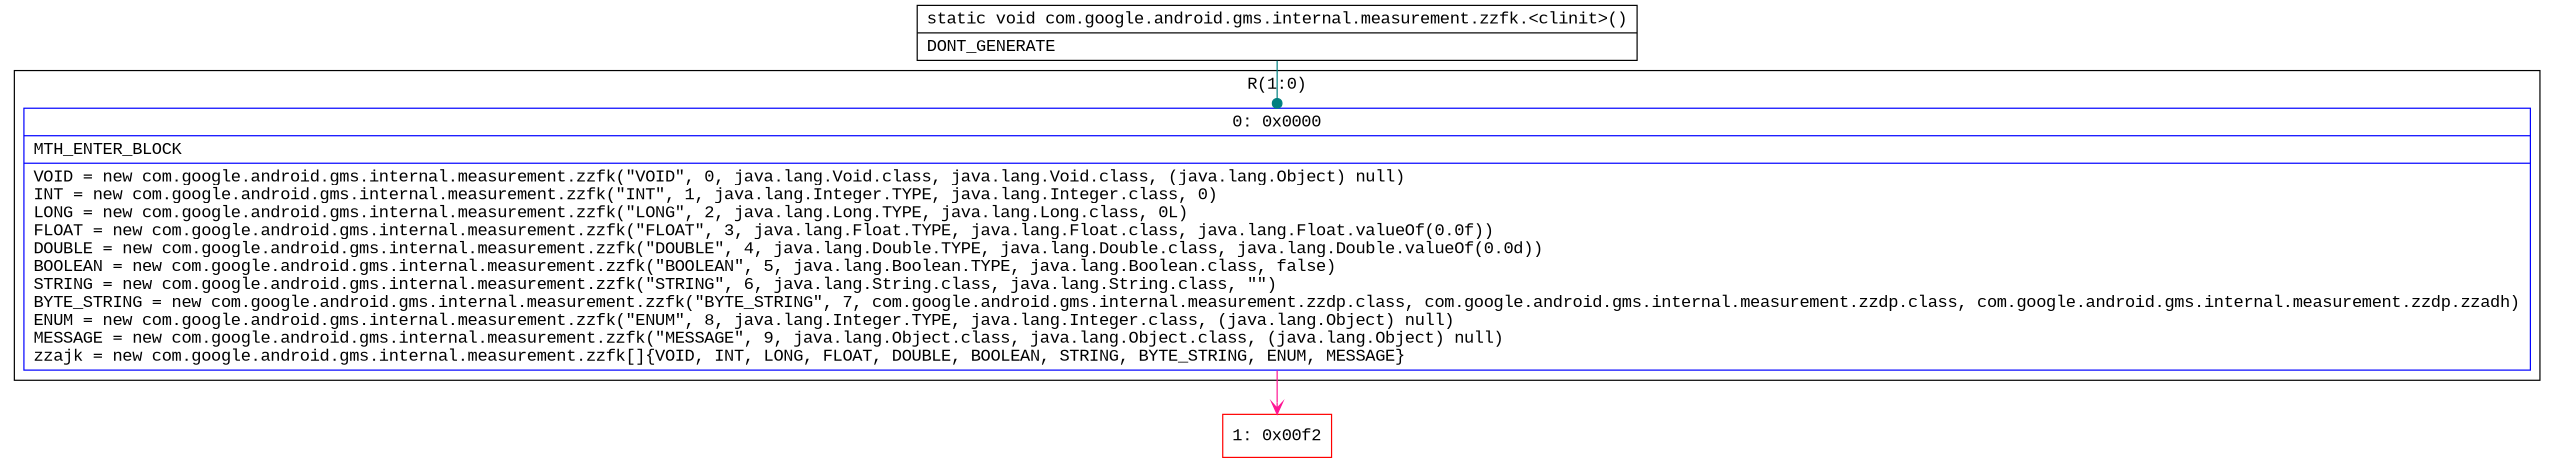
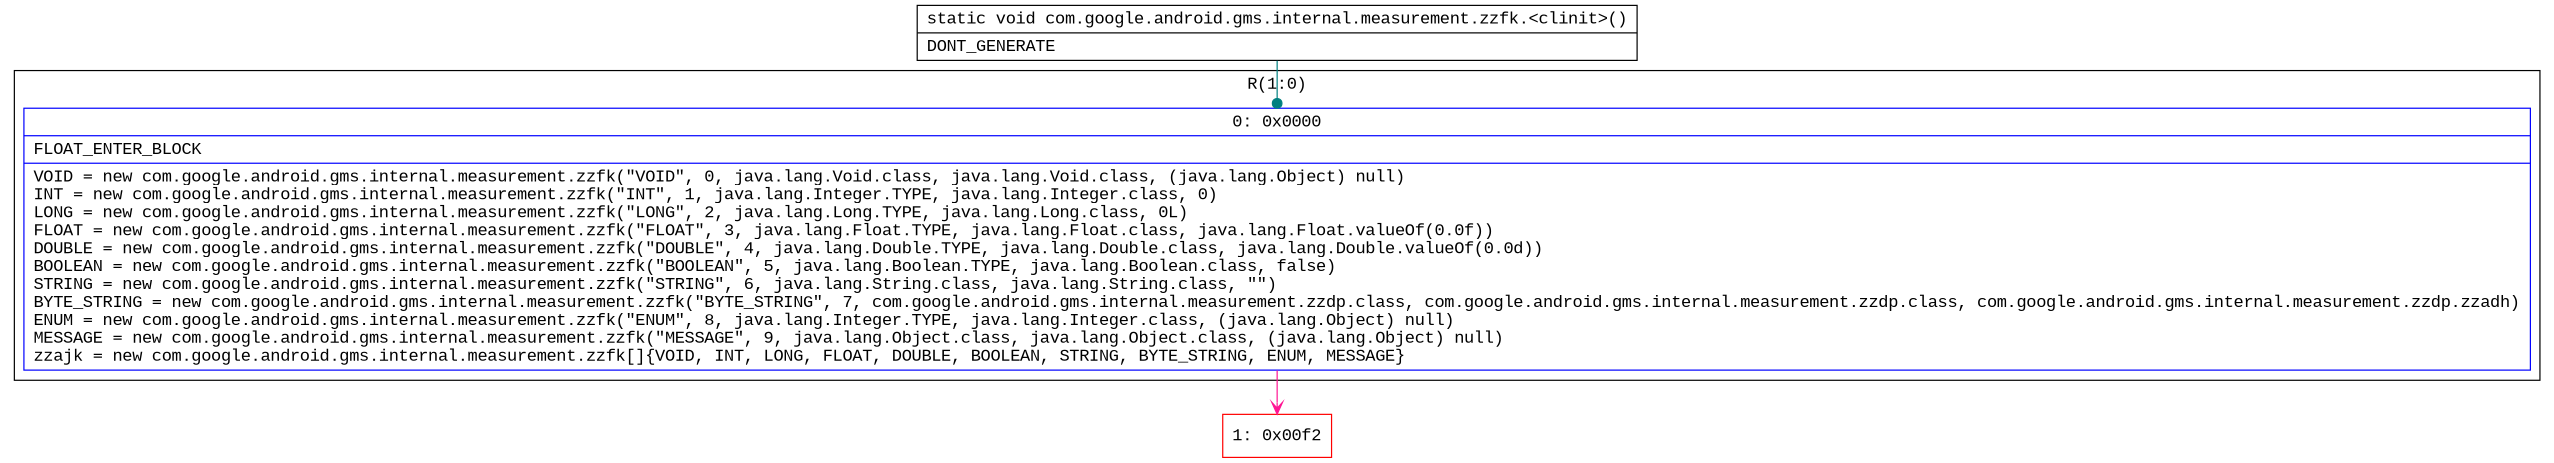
node "0: 0x0000": text "MTH_ENTER_BLOCK" -> "FLOAT_ENTER_BLOCK"
